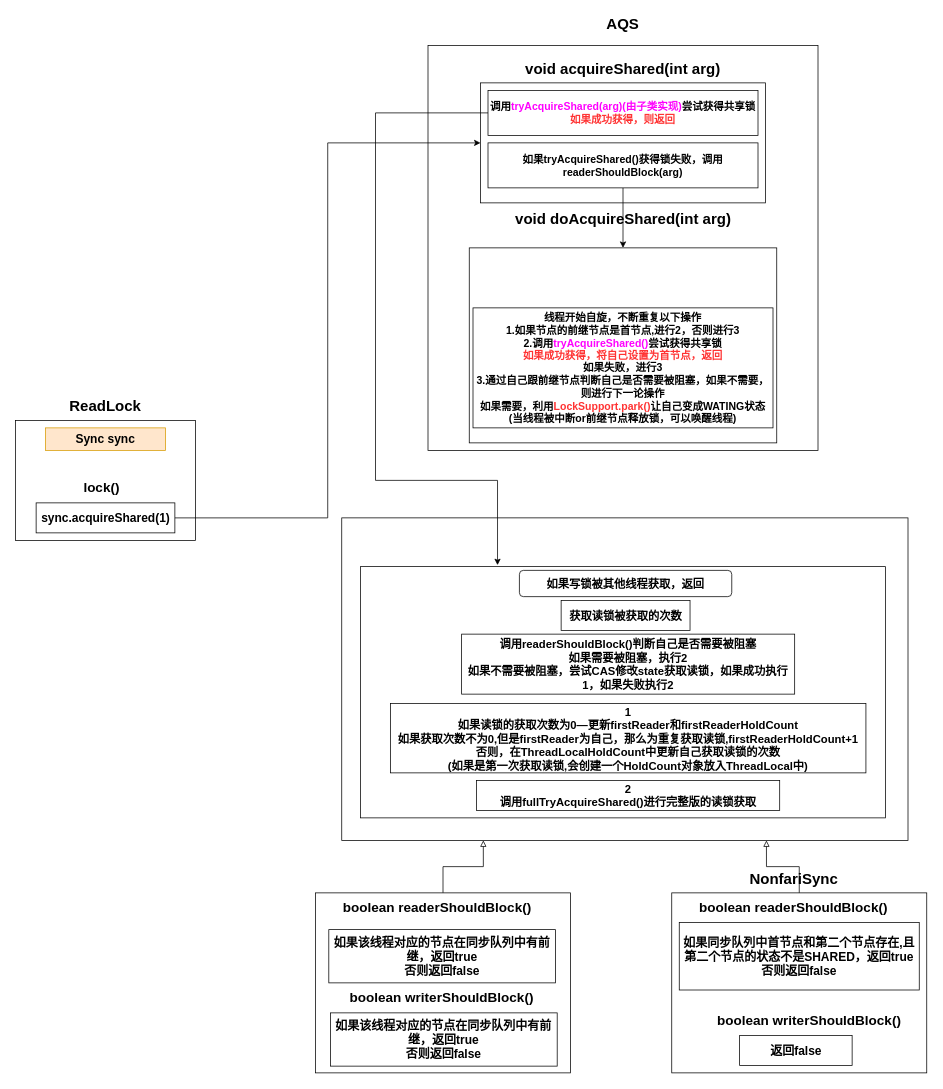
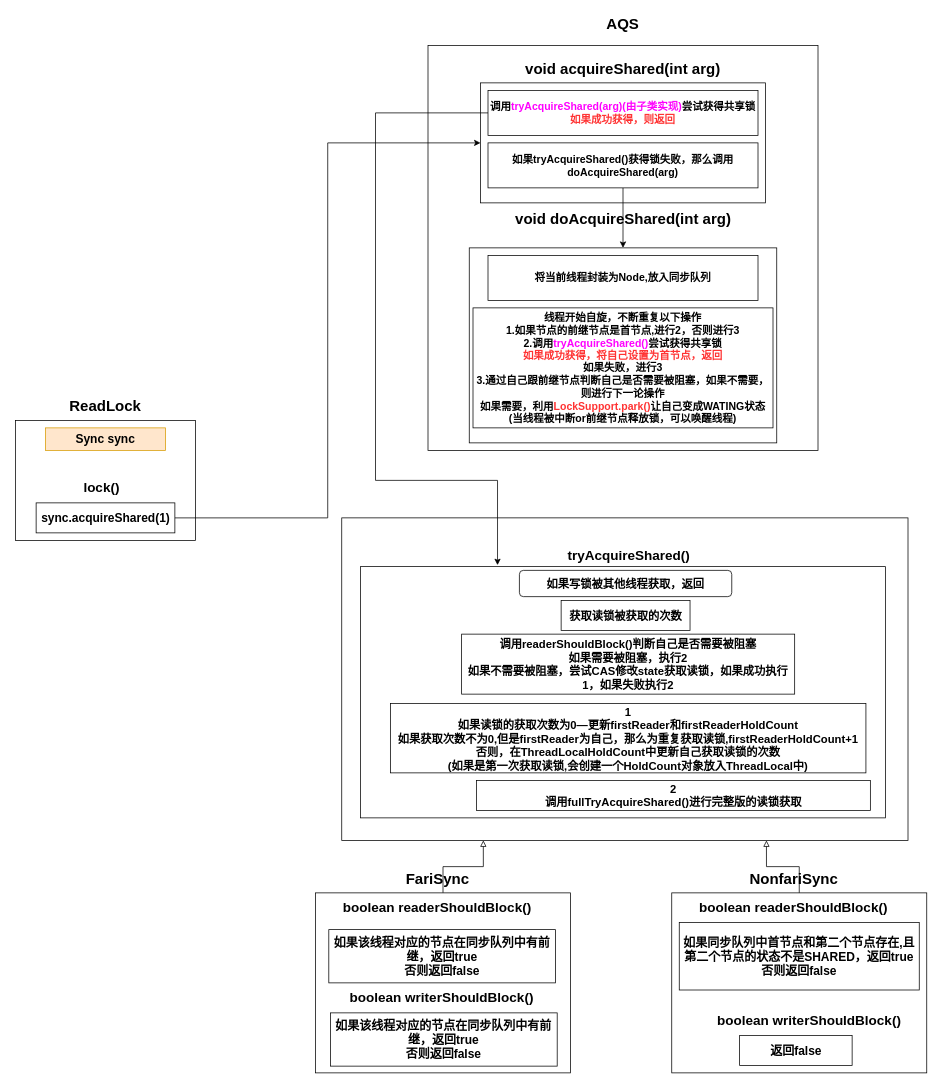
node "如果tryAcquireShared()获得锁失败，调用readerShouldBlock(arg)": label "如果tryAcquireShared()获得锁失败，调用readerShouldBlock(arg)" -> "如果tryAcquireShared()获得锁失败，那么调用doAcquireShared(arg)"
node "将当前线程封装为Node,放入同步队列": added
node "tryAcquireShared()": added
node "2 调用fullTryAcquireShared()进行完整版的读锁获取": size 303x30 -> 394x30
node "FariSync": added
